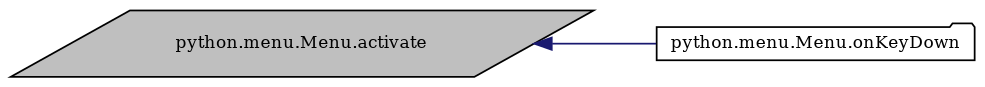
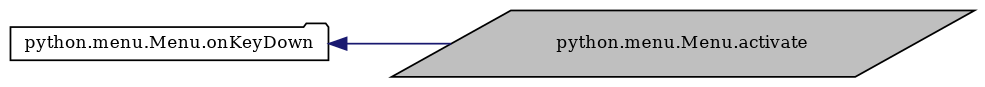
edge "python.menu.Menu.onKeyDown" -> "python.menu.Menu.activate": reversed
